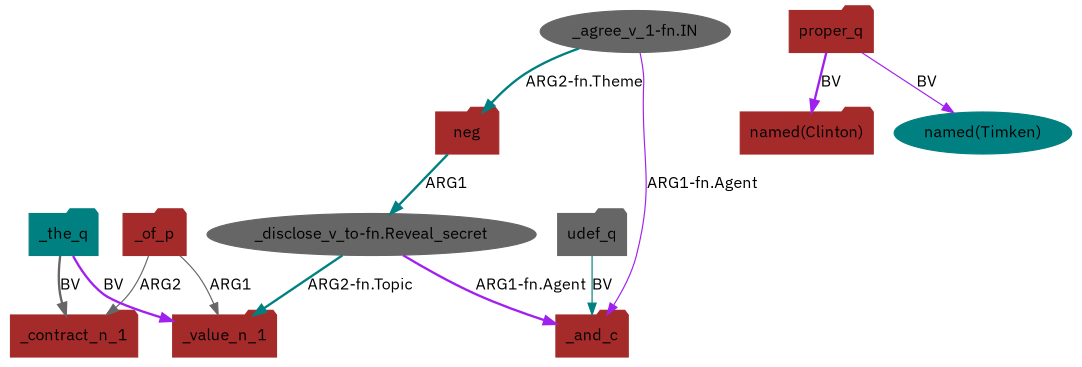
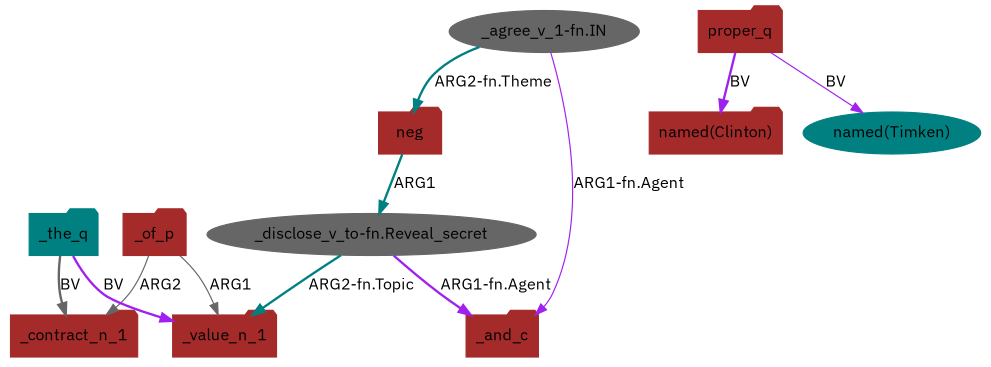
node "udef_q": removed
